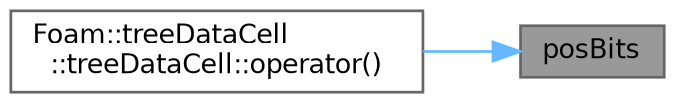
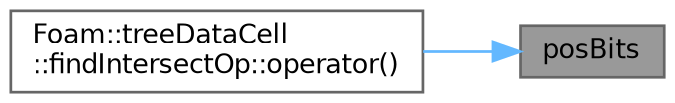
node "Foam::treeDataCell ::treeDataCell::operator()": label "Foam::treeDataCell ::treeDataCell::operator()" -> "Foam::treeDataCell ::findIntersectOp::operator()"
